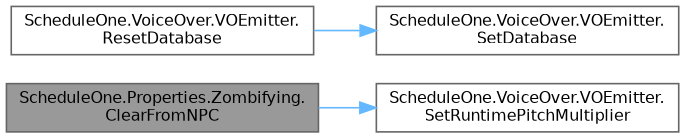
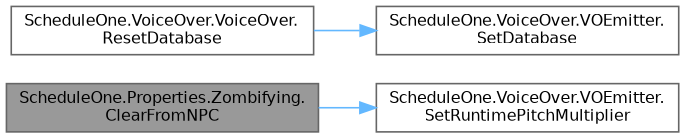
node "ScheduleOne.VoiceOver.VOEmitter. ResetDatabase": label "ScheduleOne.VoiceOver.VOEmitter. ResetDatabase" -> "ScheduleOne.VoiceOver.VoiceOver. ResetDatabase"
